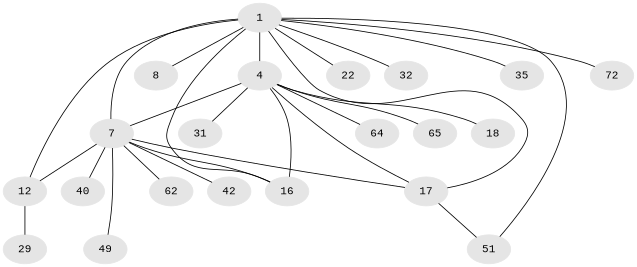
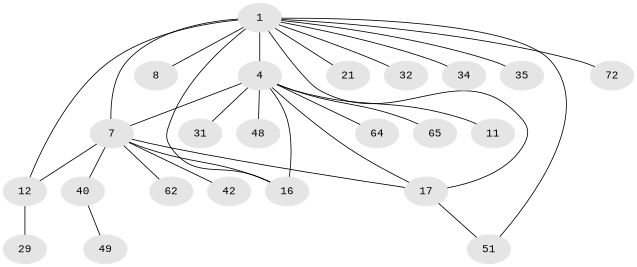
node "22": label "22" -> "21"
node "34": added
node "48": added
node "18": label "18" -> "11"
edge "7" -- "49": now "40" -- "49"
